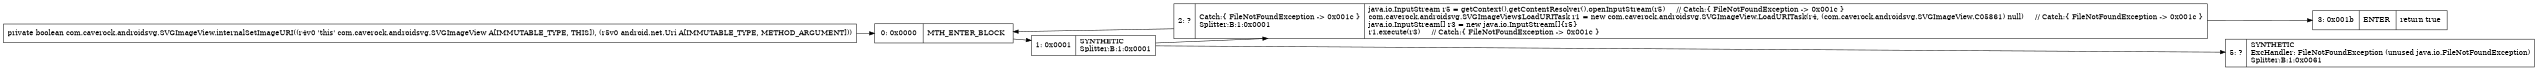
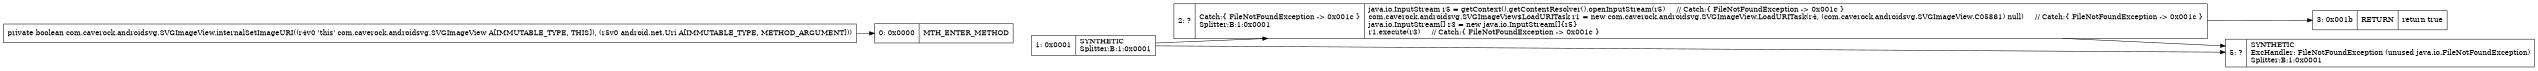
node "3: 0x001b": text "ENTER" -> "RETURN"
edge "2: ?" -> "0: 0x0000": now "2: ?" -> "5: ?"
node "0: 0x0000": text "MTH_ENTER_BLOCK" -> "MTH_ENTER_METHOD"
edge "0: 0x0000" -> "1: 0x0001": removed
node "5: ?": text "Splitter:B:1:0x0061" -> "Splitter:B:1:0x0001"
